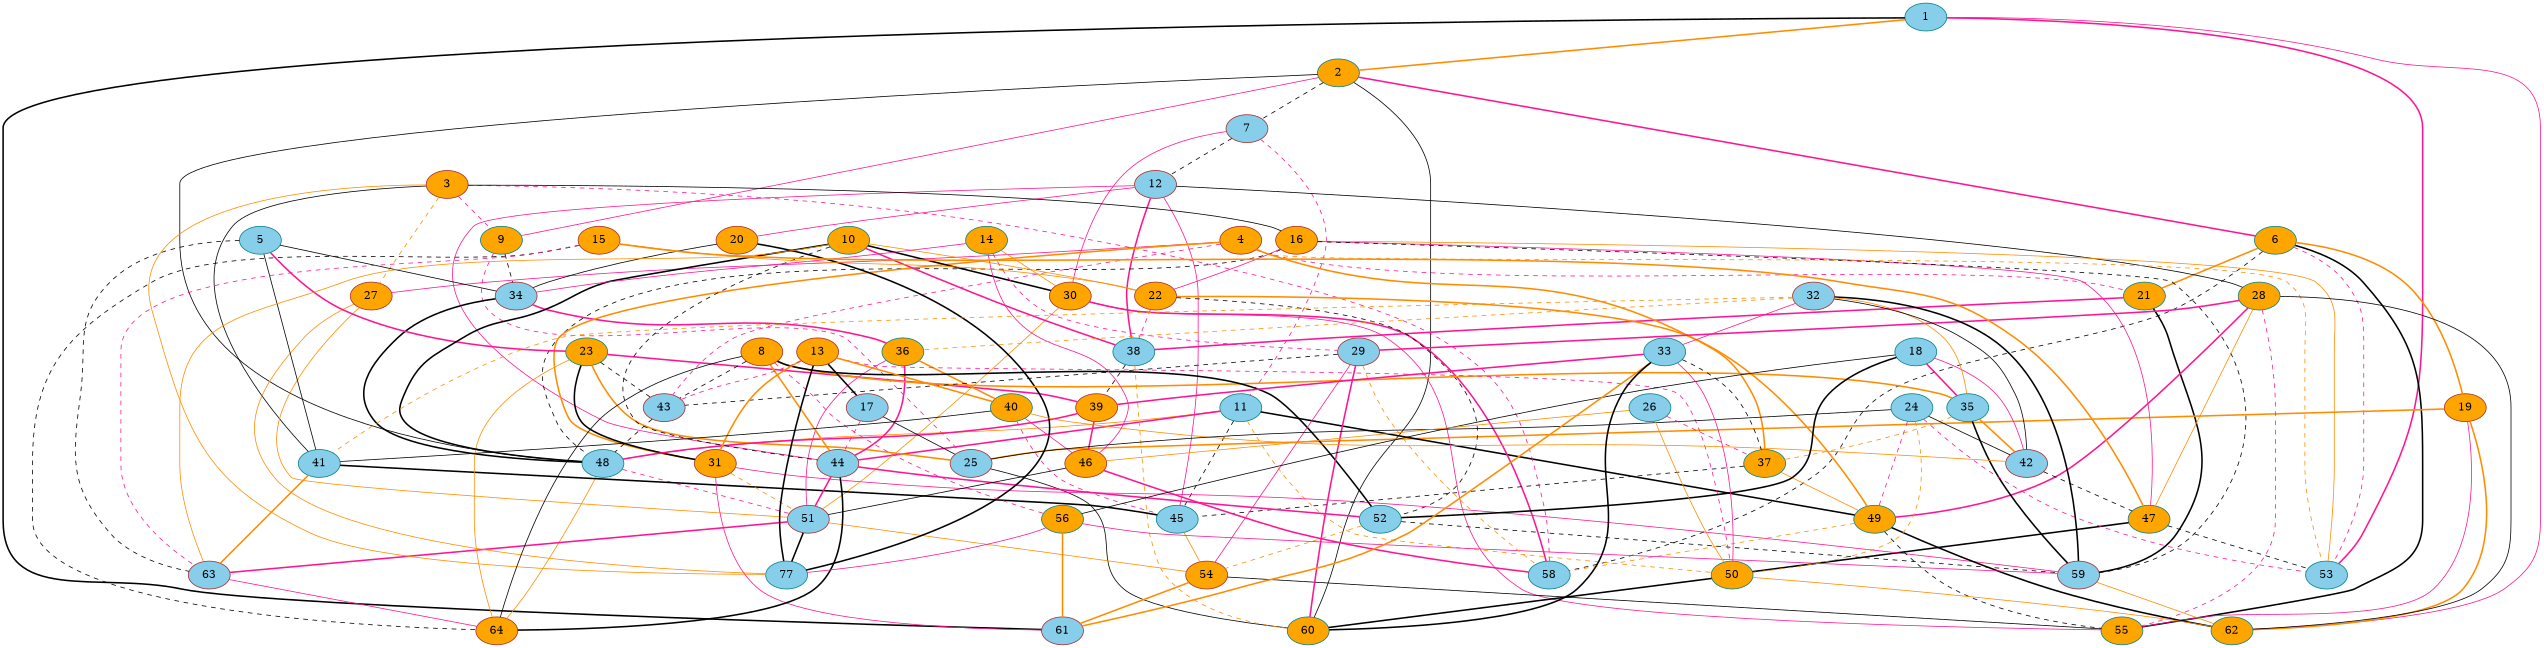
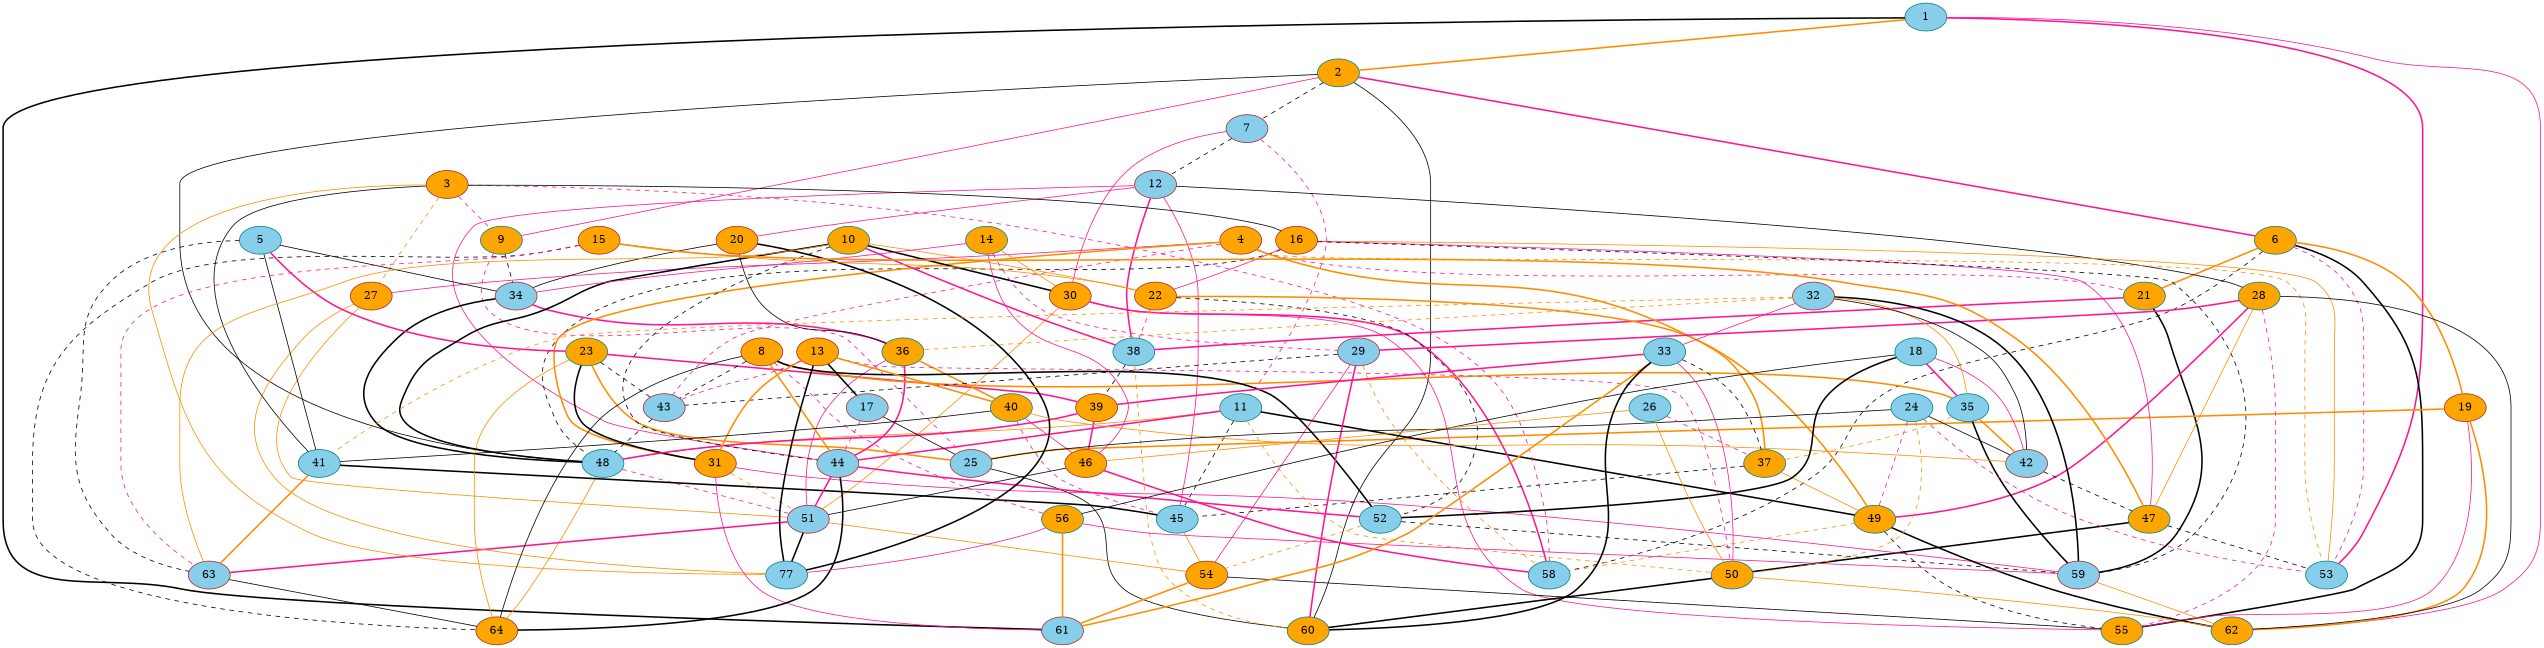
edge "20" -- "36": added
edge "63" -- "64": color deeppink -> black
